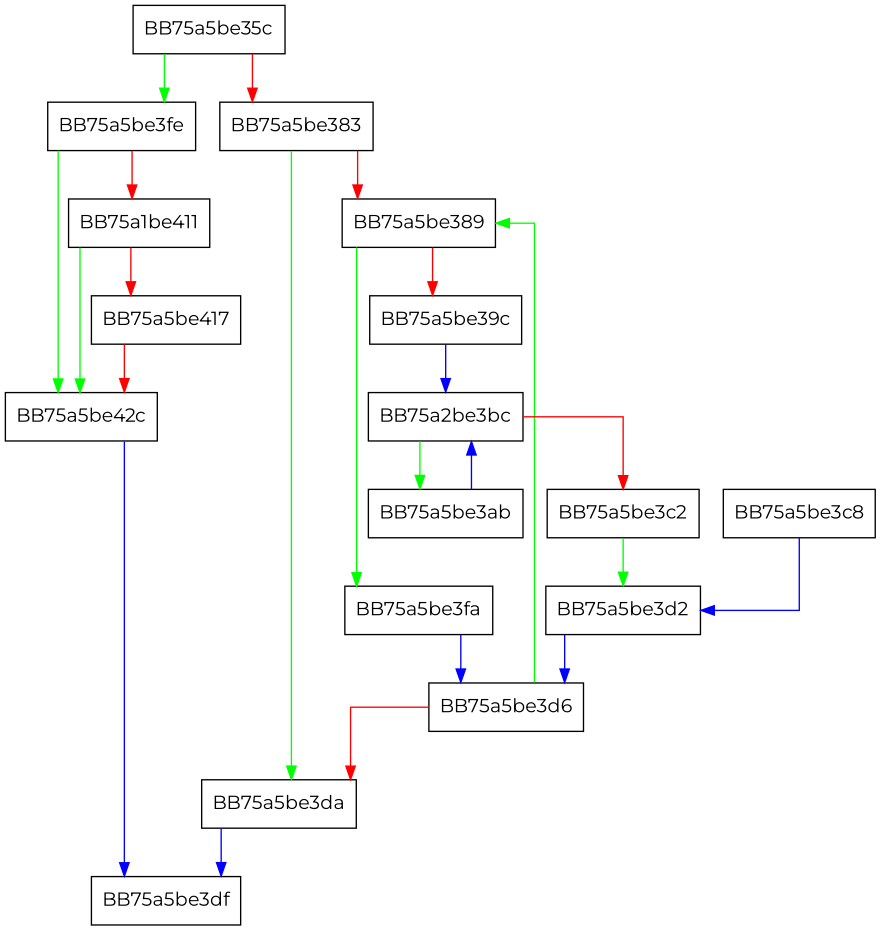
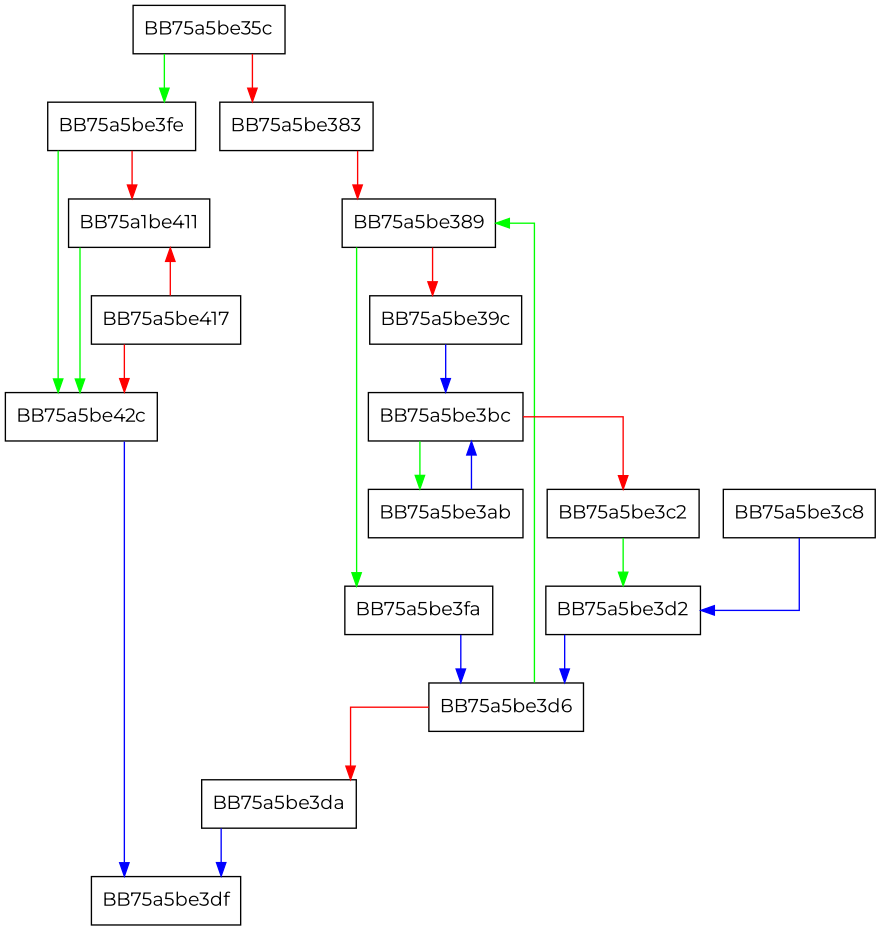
edge "BB75a1be411" -> "BB75a5be417": reversed
node "BB75a2be3bc": label "BB75a2be3bc" -> "BB75a5be3bc"
edge "BB75a5be383" -> "BB75a5be3da": removed
